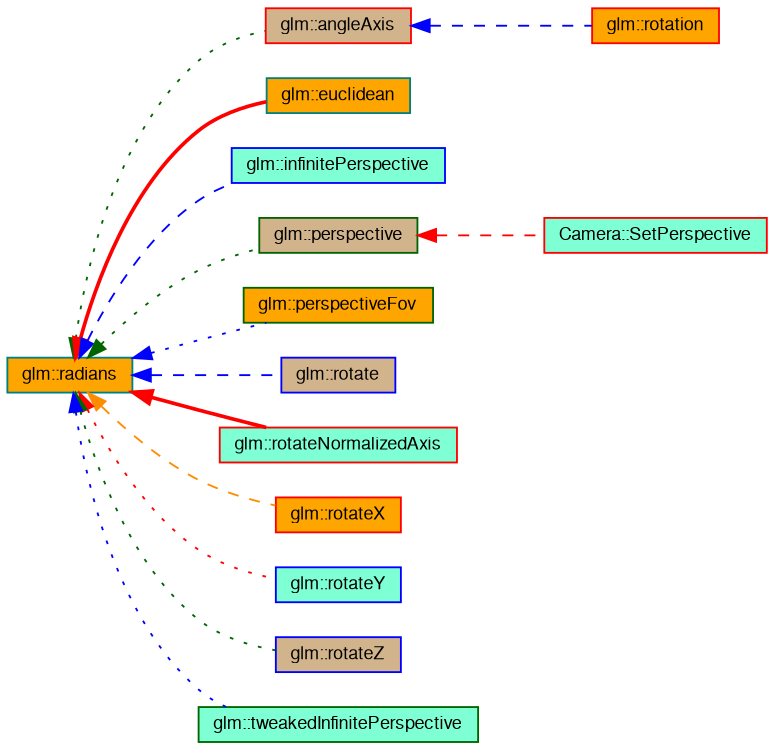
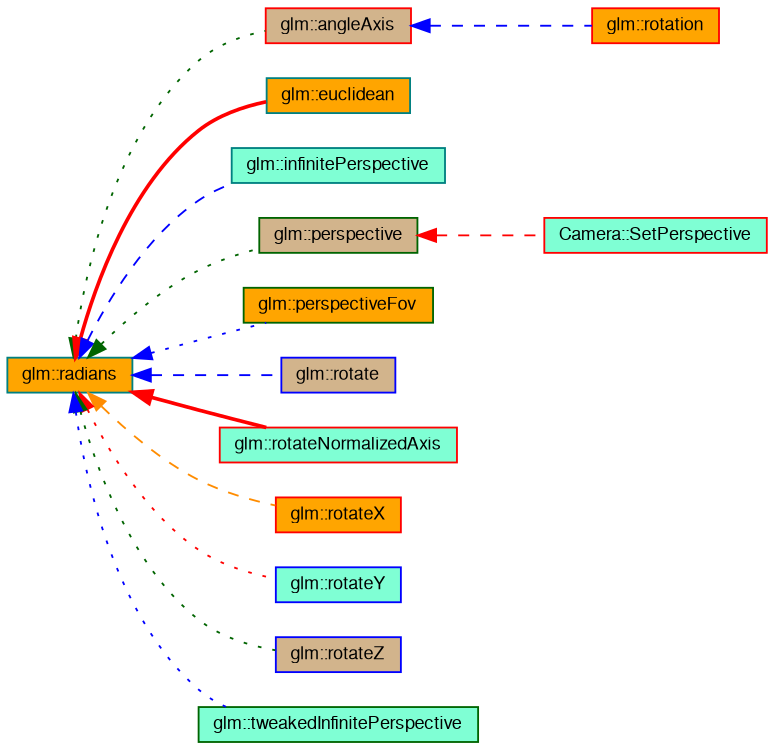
node "glm::infinitePerspective": color blue -> teal
